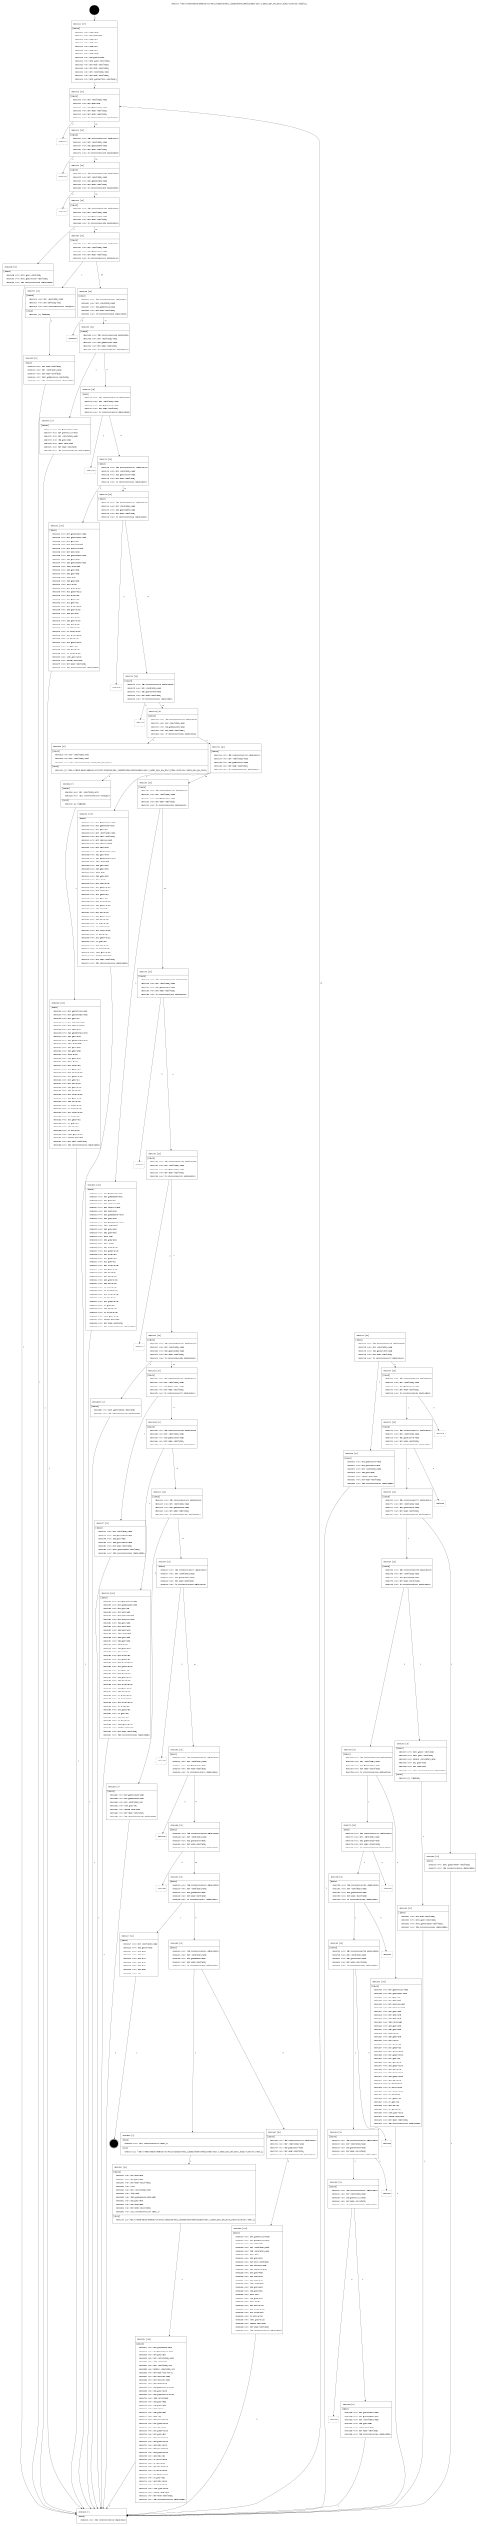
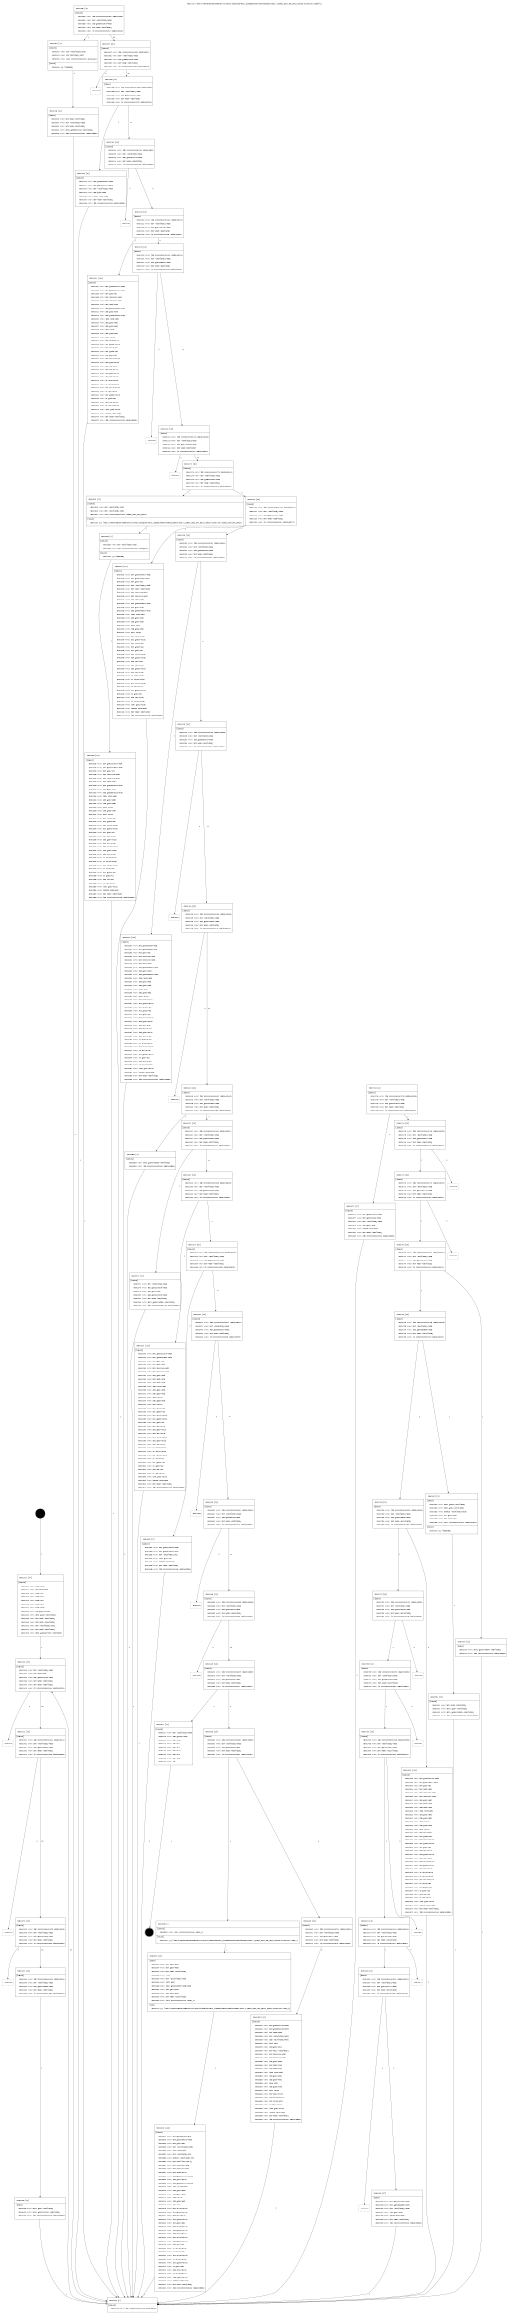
edge "0x401494 [28]" -> "0x4014b0 [28]": removed, label "21"
